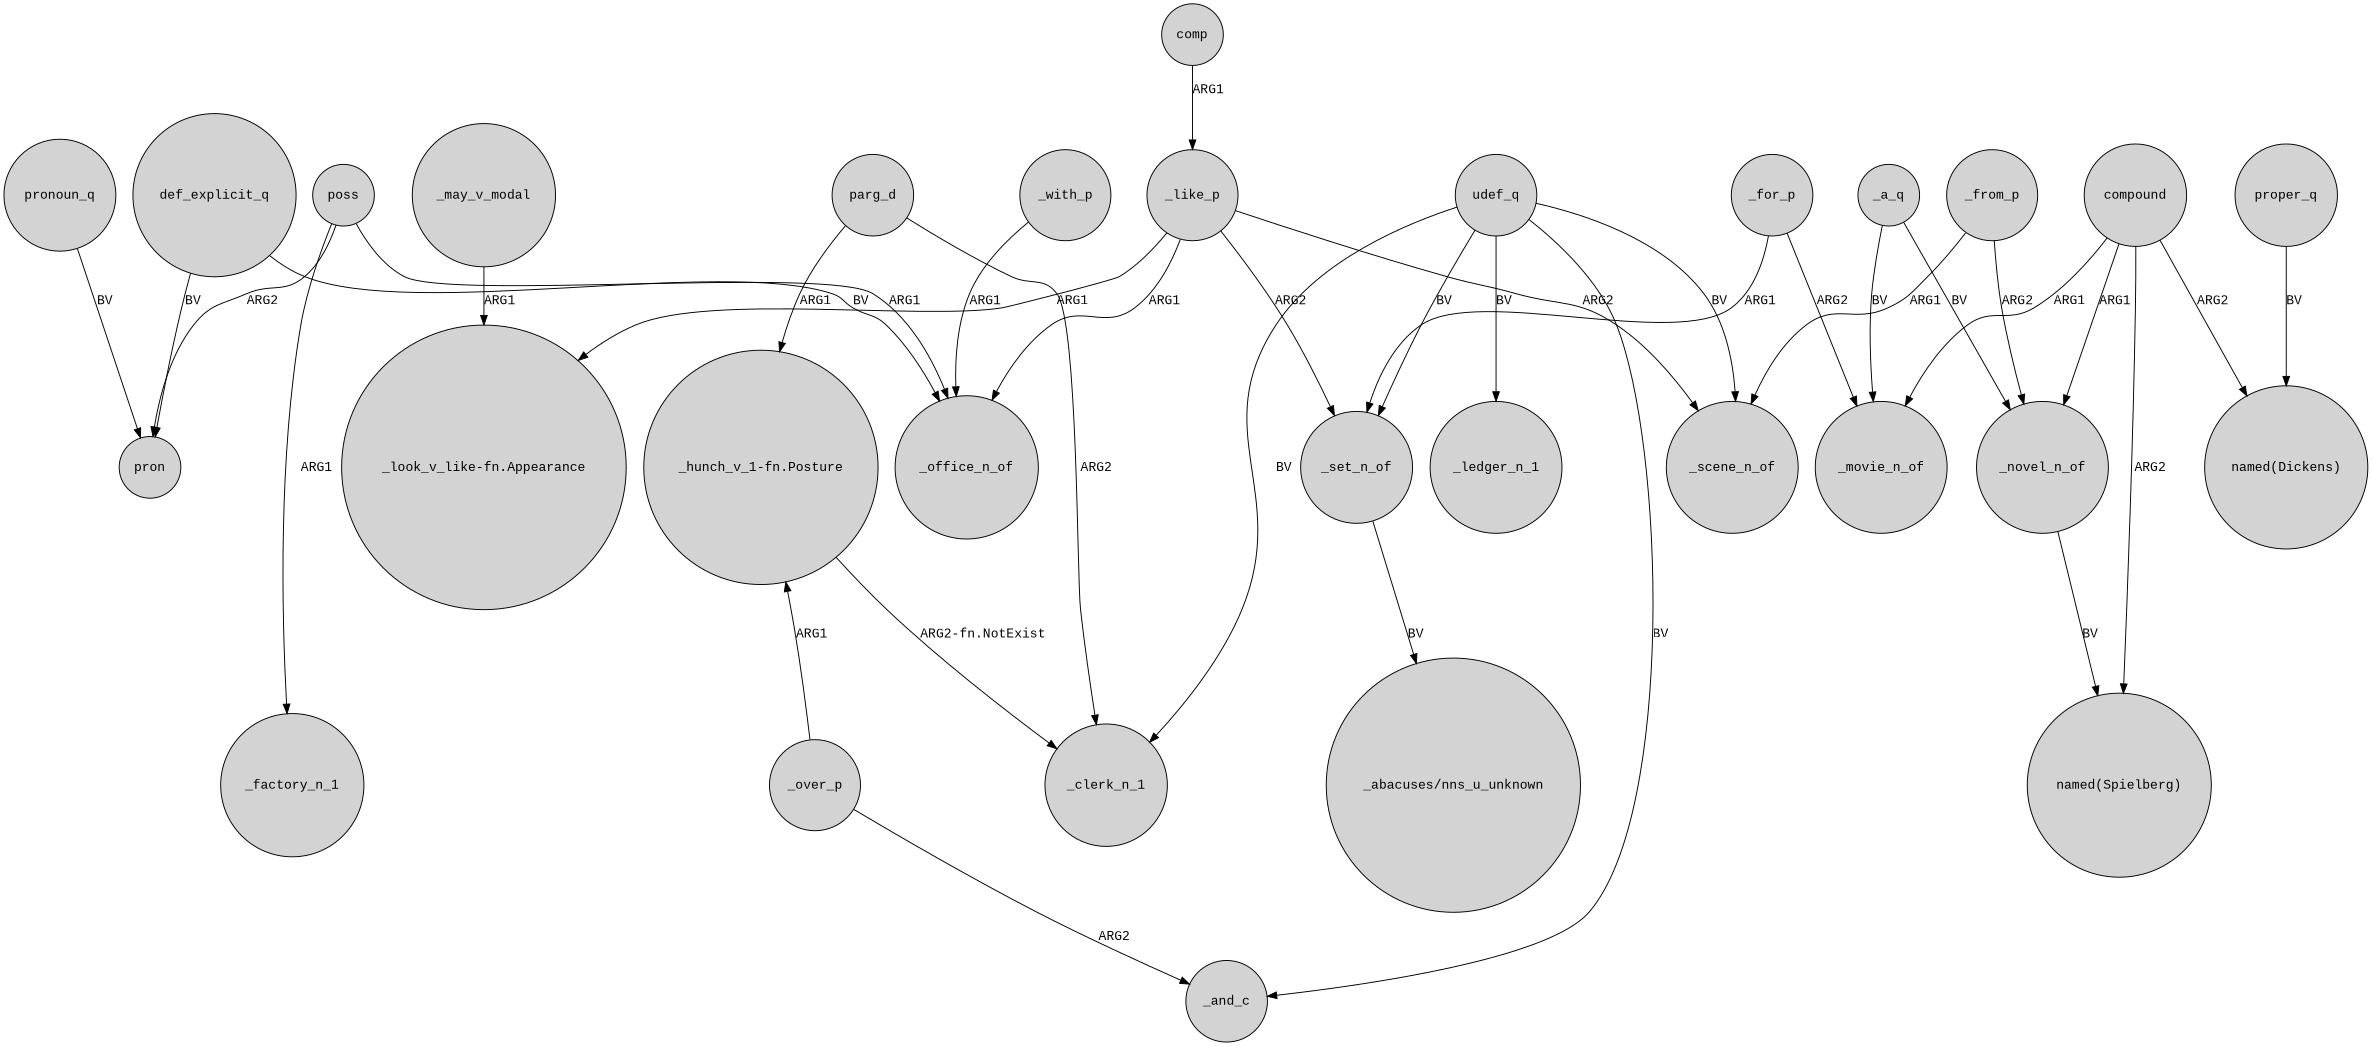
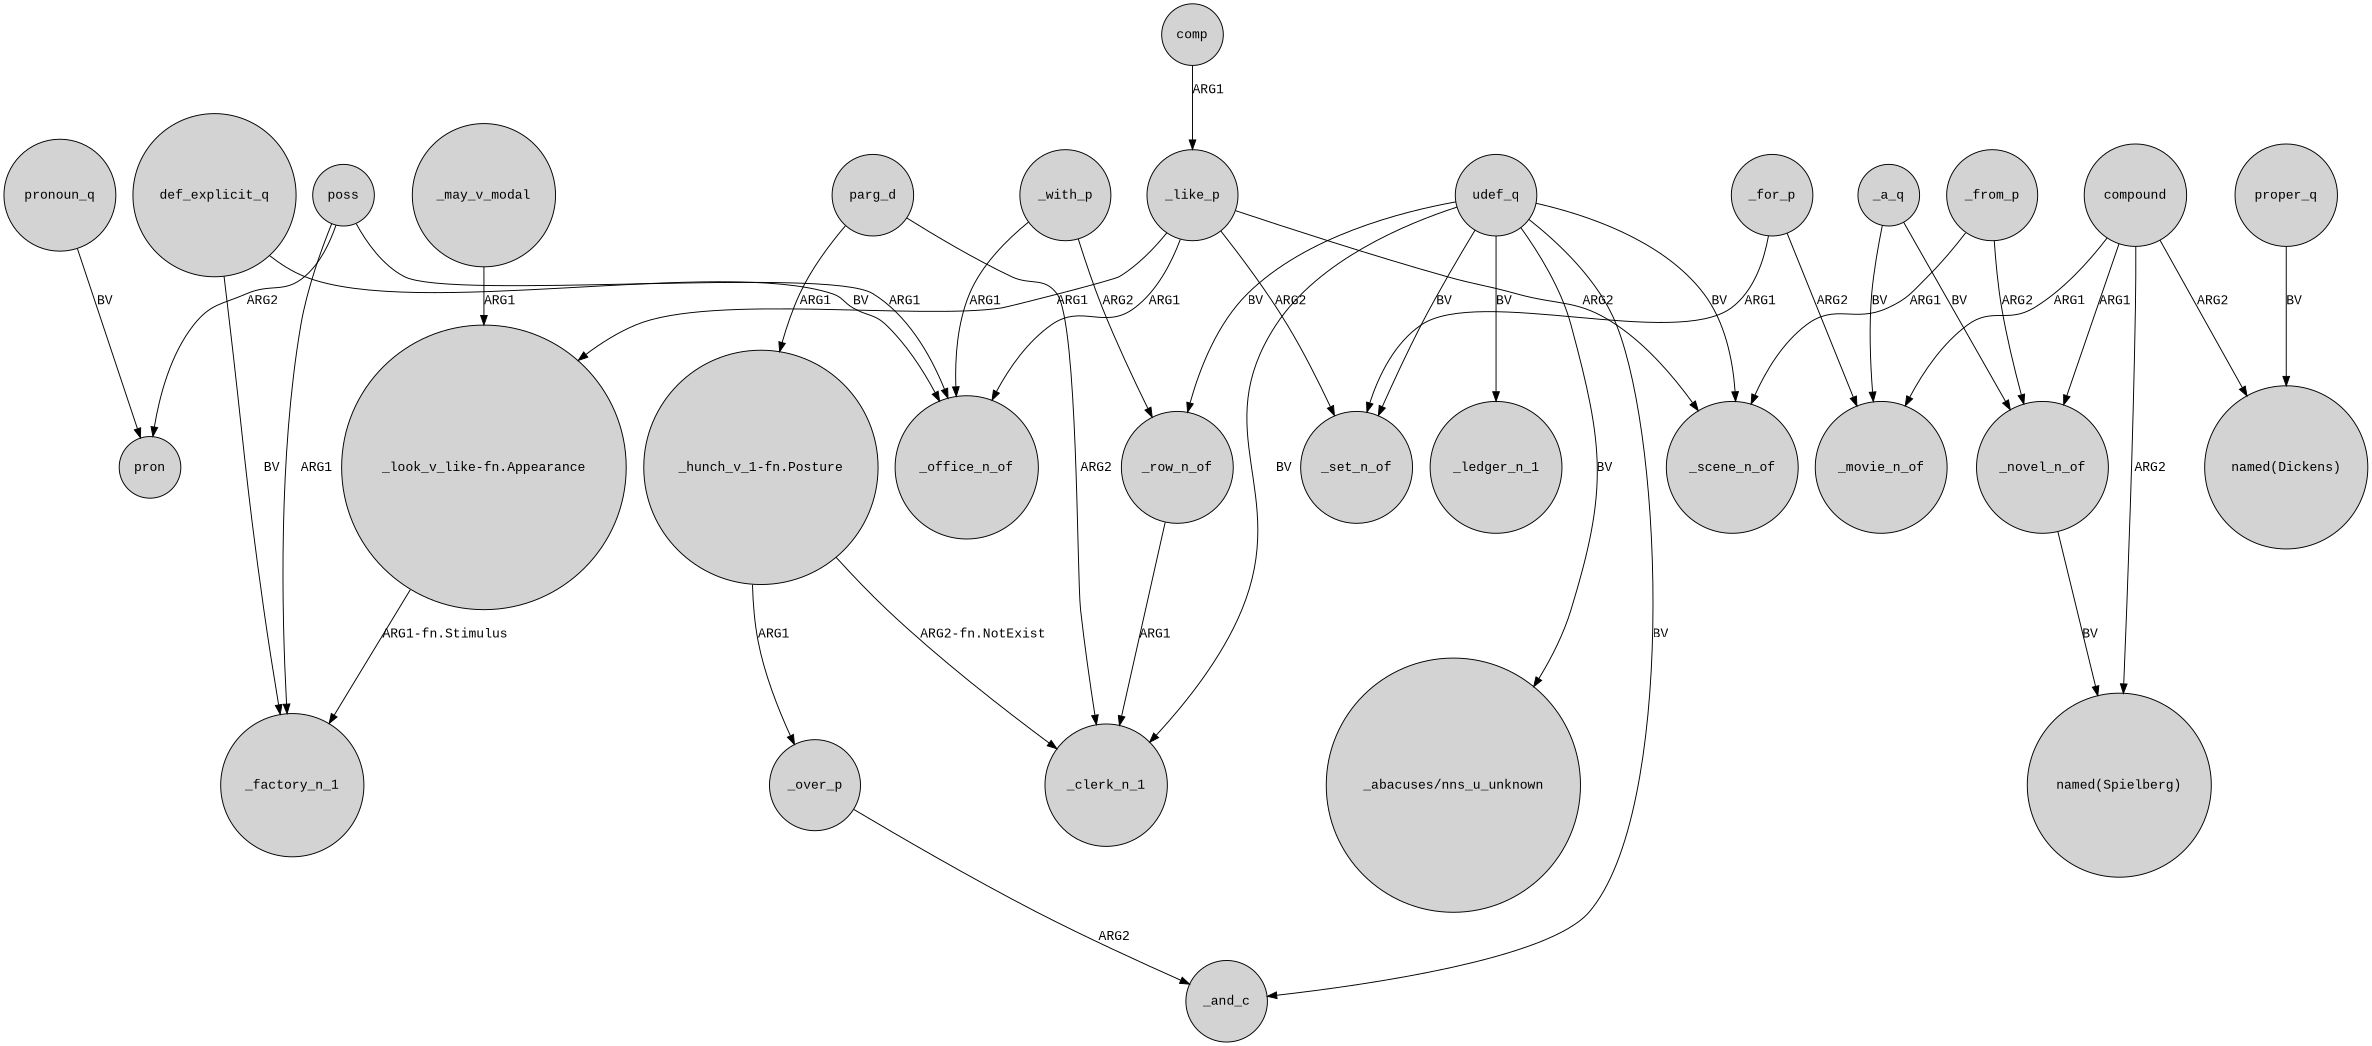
edge "def_explicit_q" -> "pron": now "def_explicit_q" -> "_factory_n_1"
node "_row_n_of": added
edge "_set_n_of" -> "_abacuses/nns_u_unknown": now "udef_q" -> "_abacuses/nns_u_unknown"
edge "_look_v_like-fn.Appearance" -> "_factory_n_1": added, label "ARG1-fn.Stimulus"
edge "_over_p" -> "_hunch_v_1-fn.Posture": reversed
